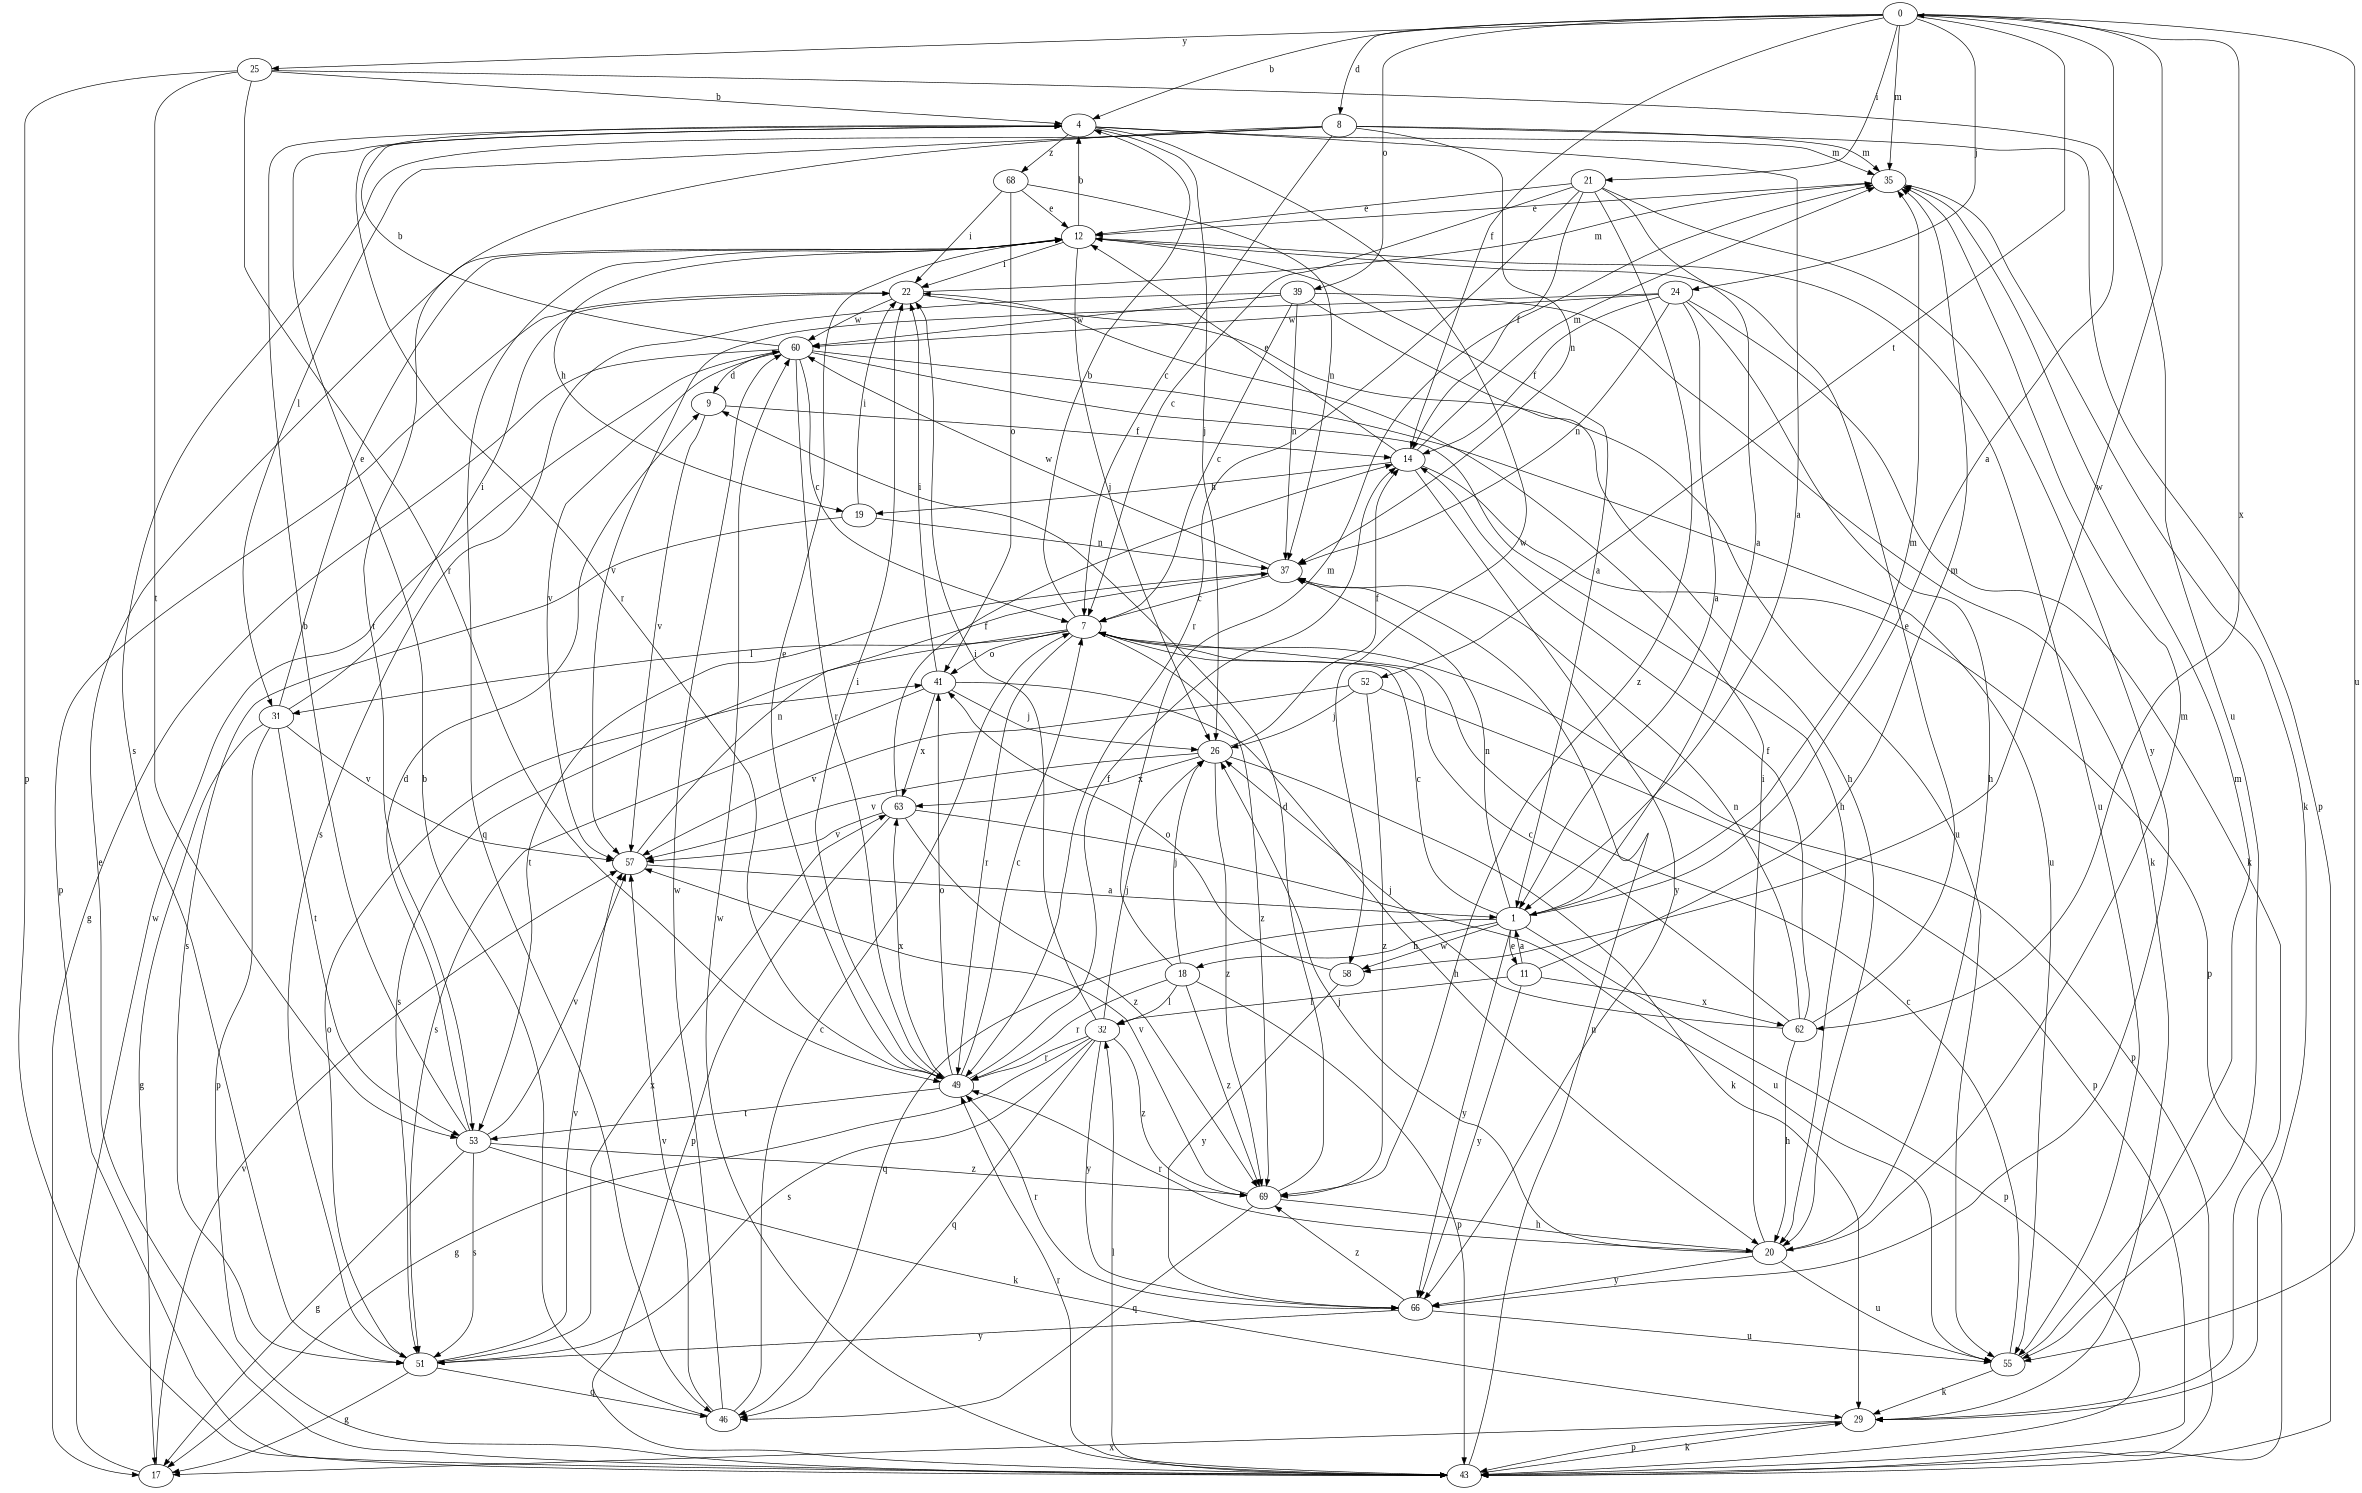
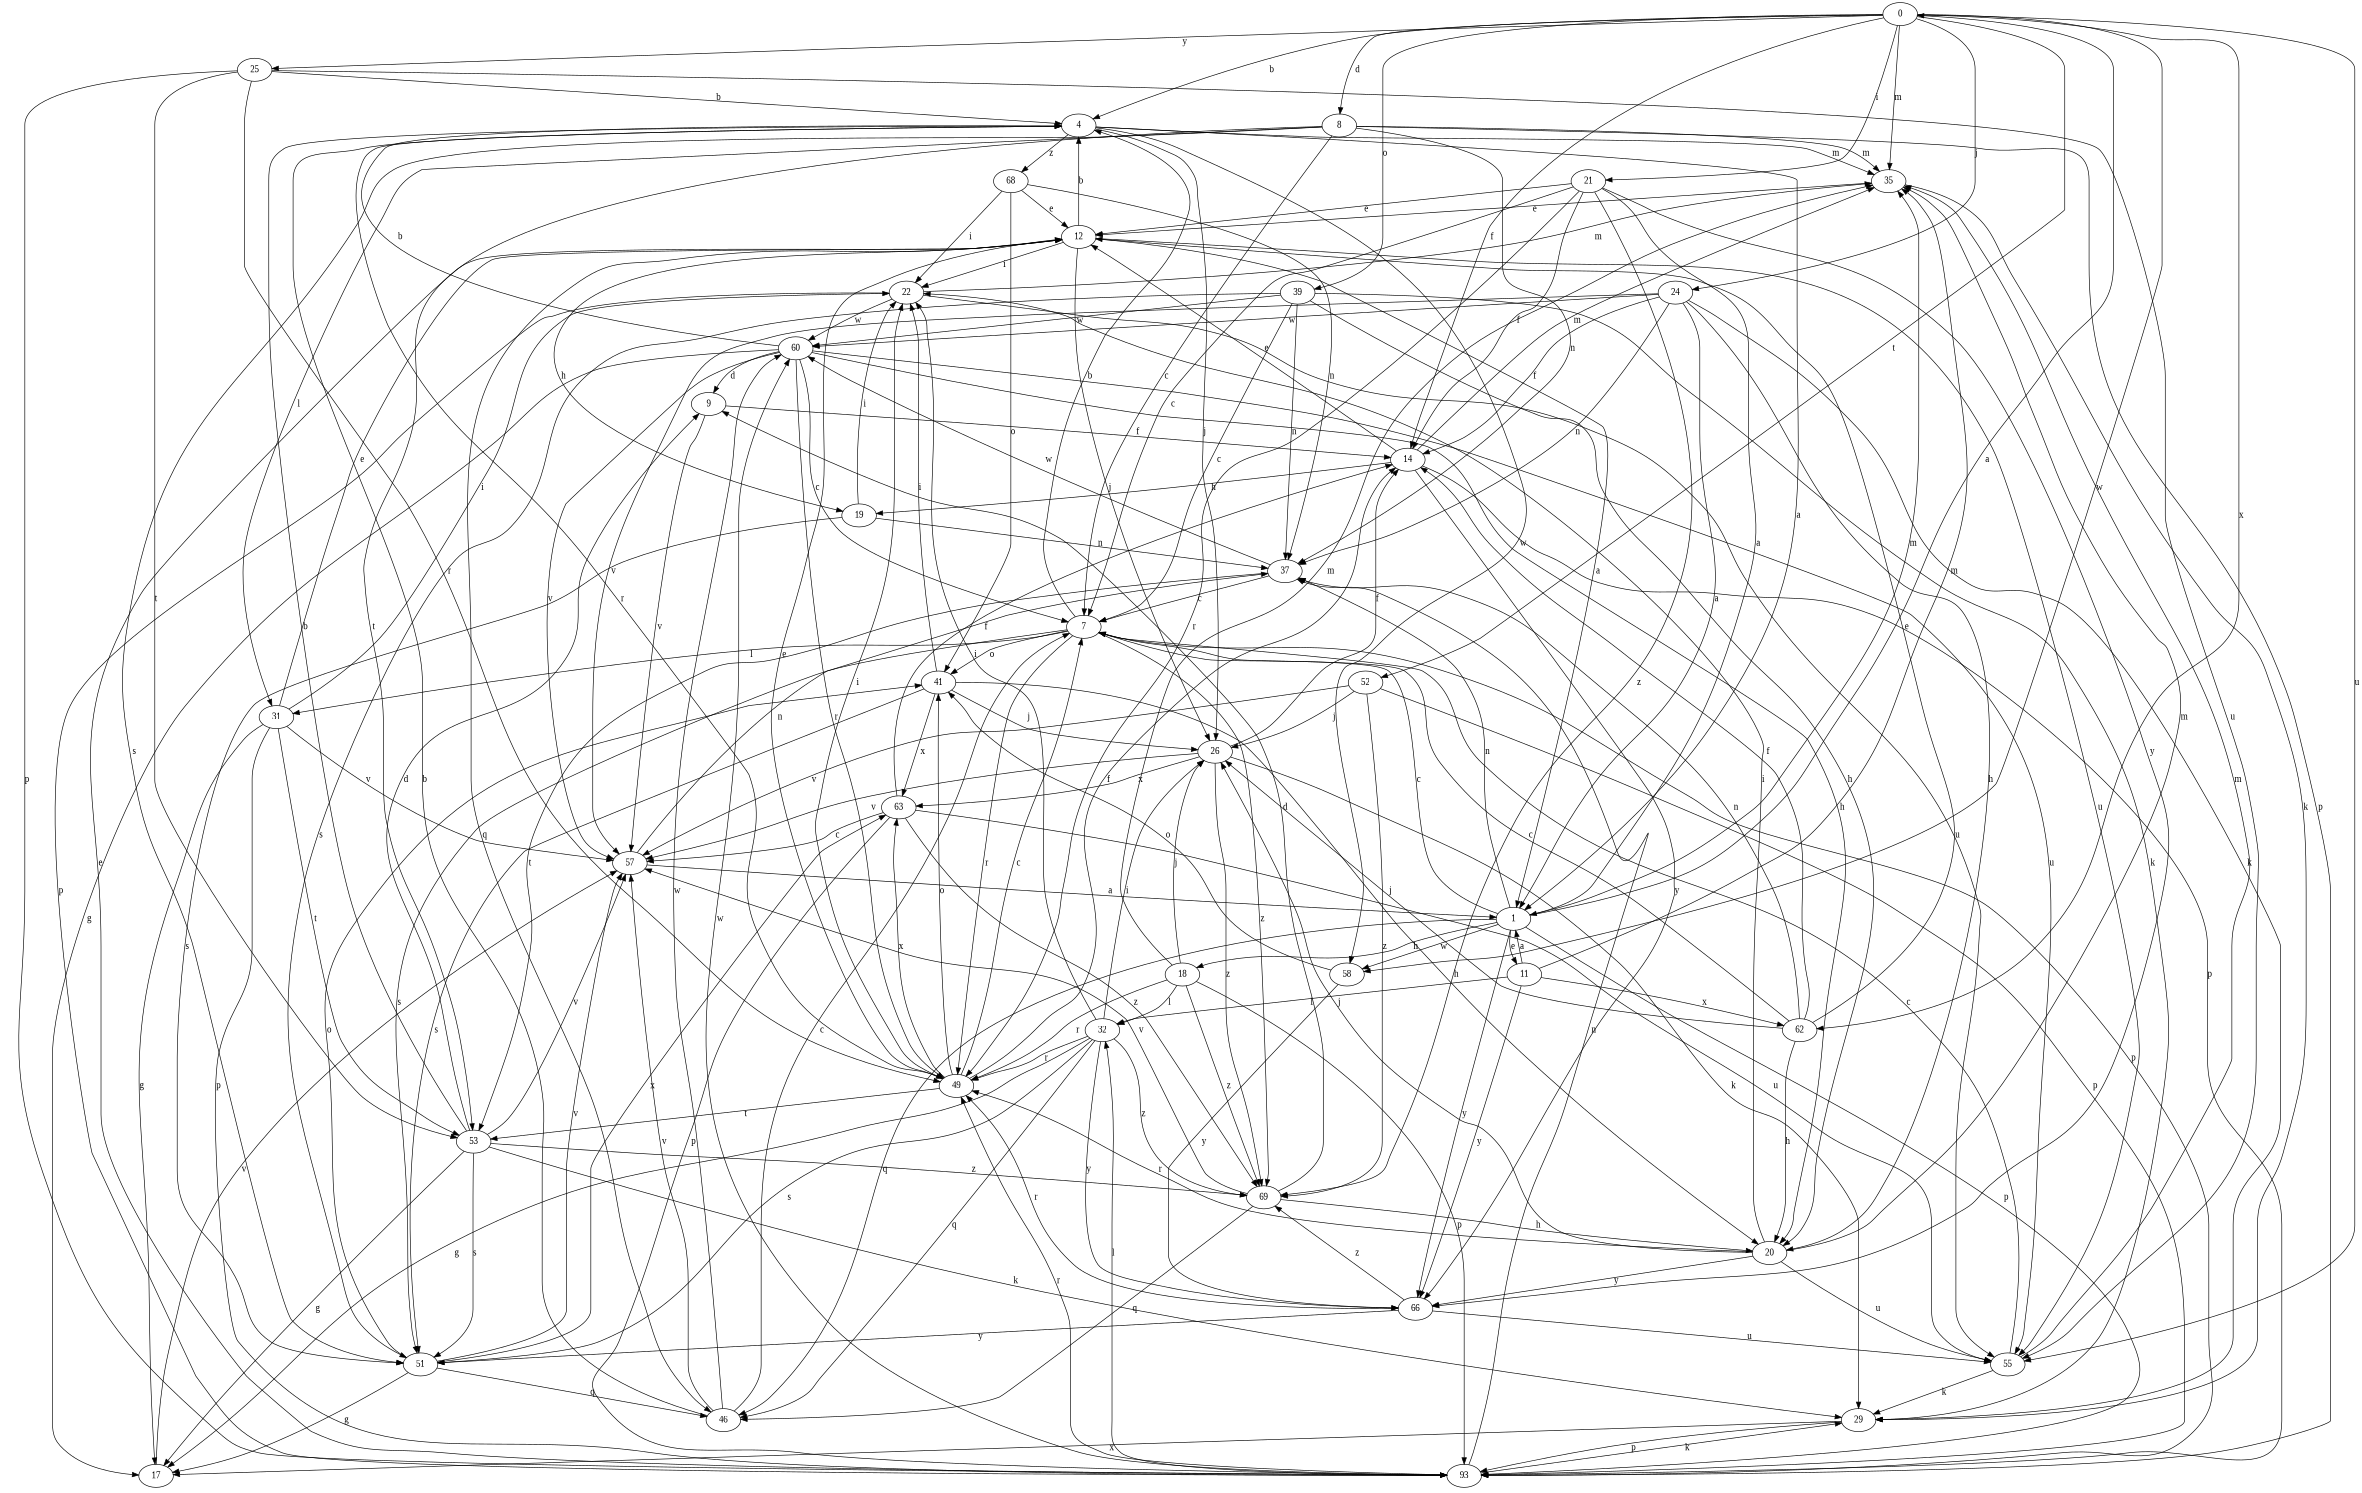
edge "17" -> "60": removed, label "w"
edge "63" -> "57": label "v" -> "c"
edge "32" -> "26": label "j" -> "i"
node "43": label "43" -> "93"
